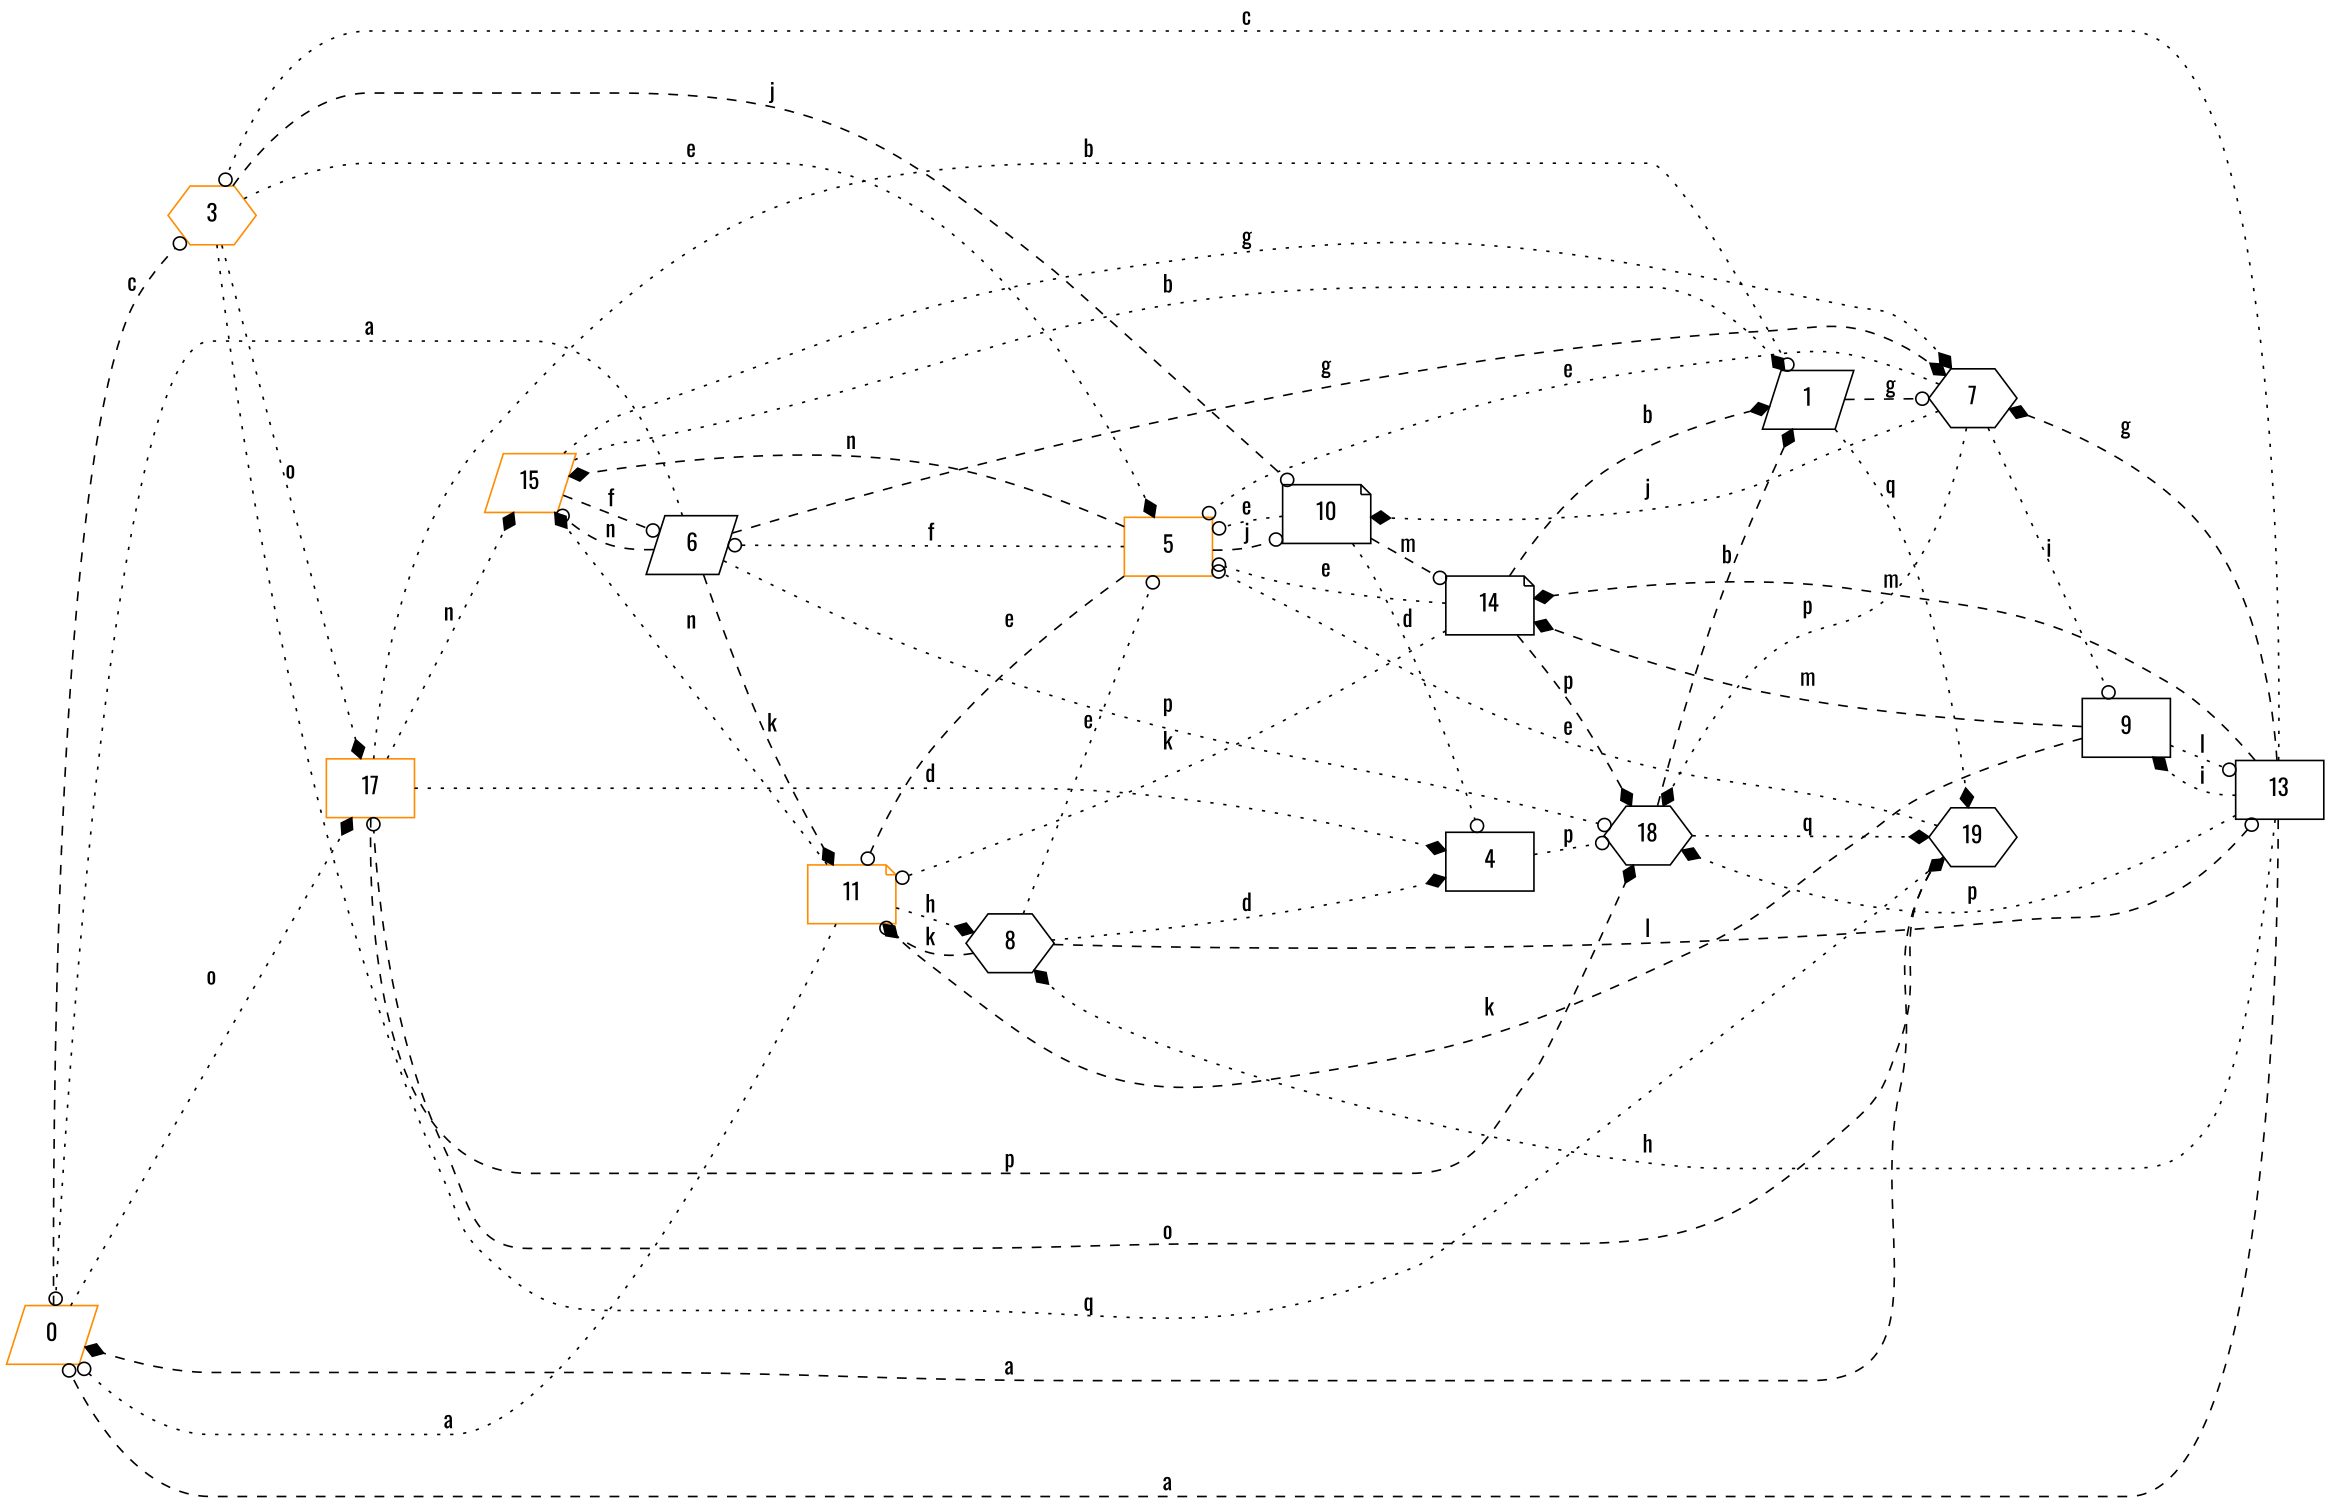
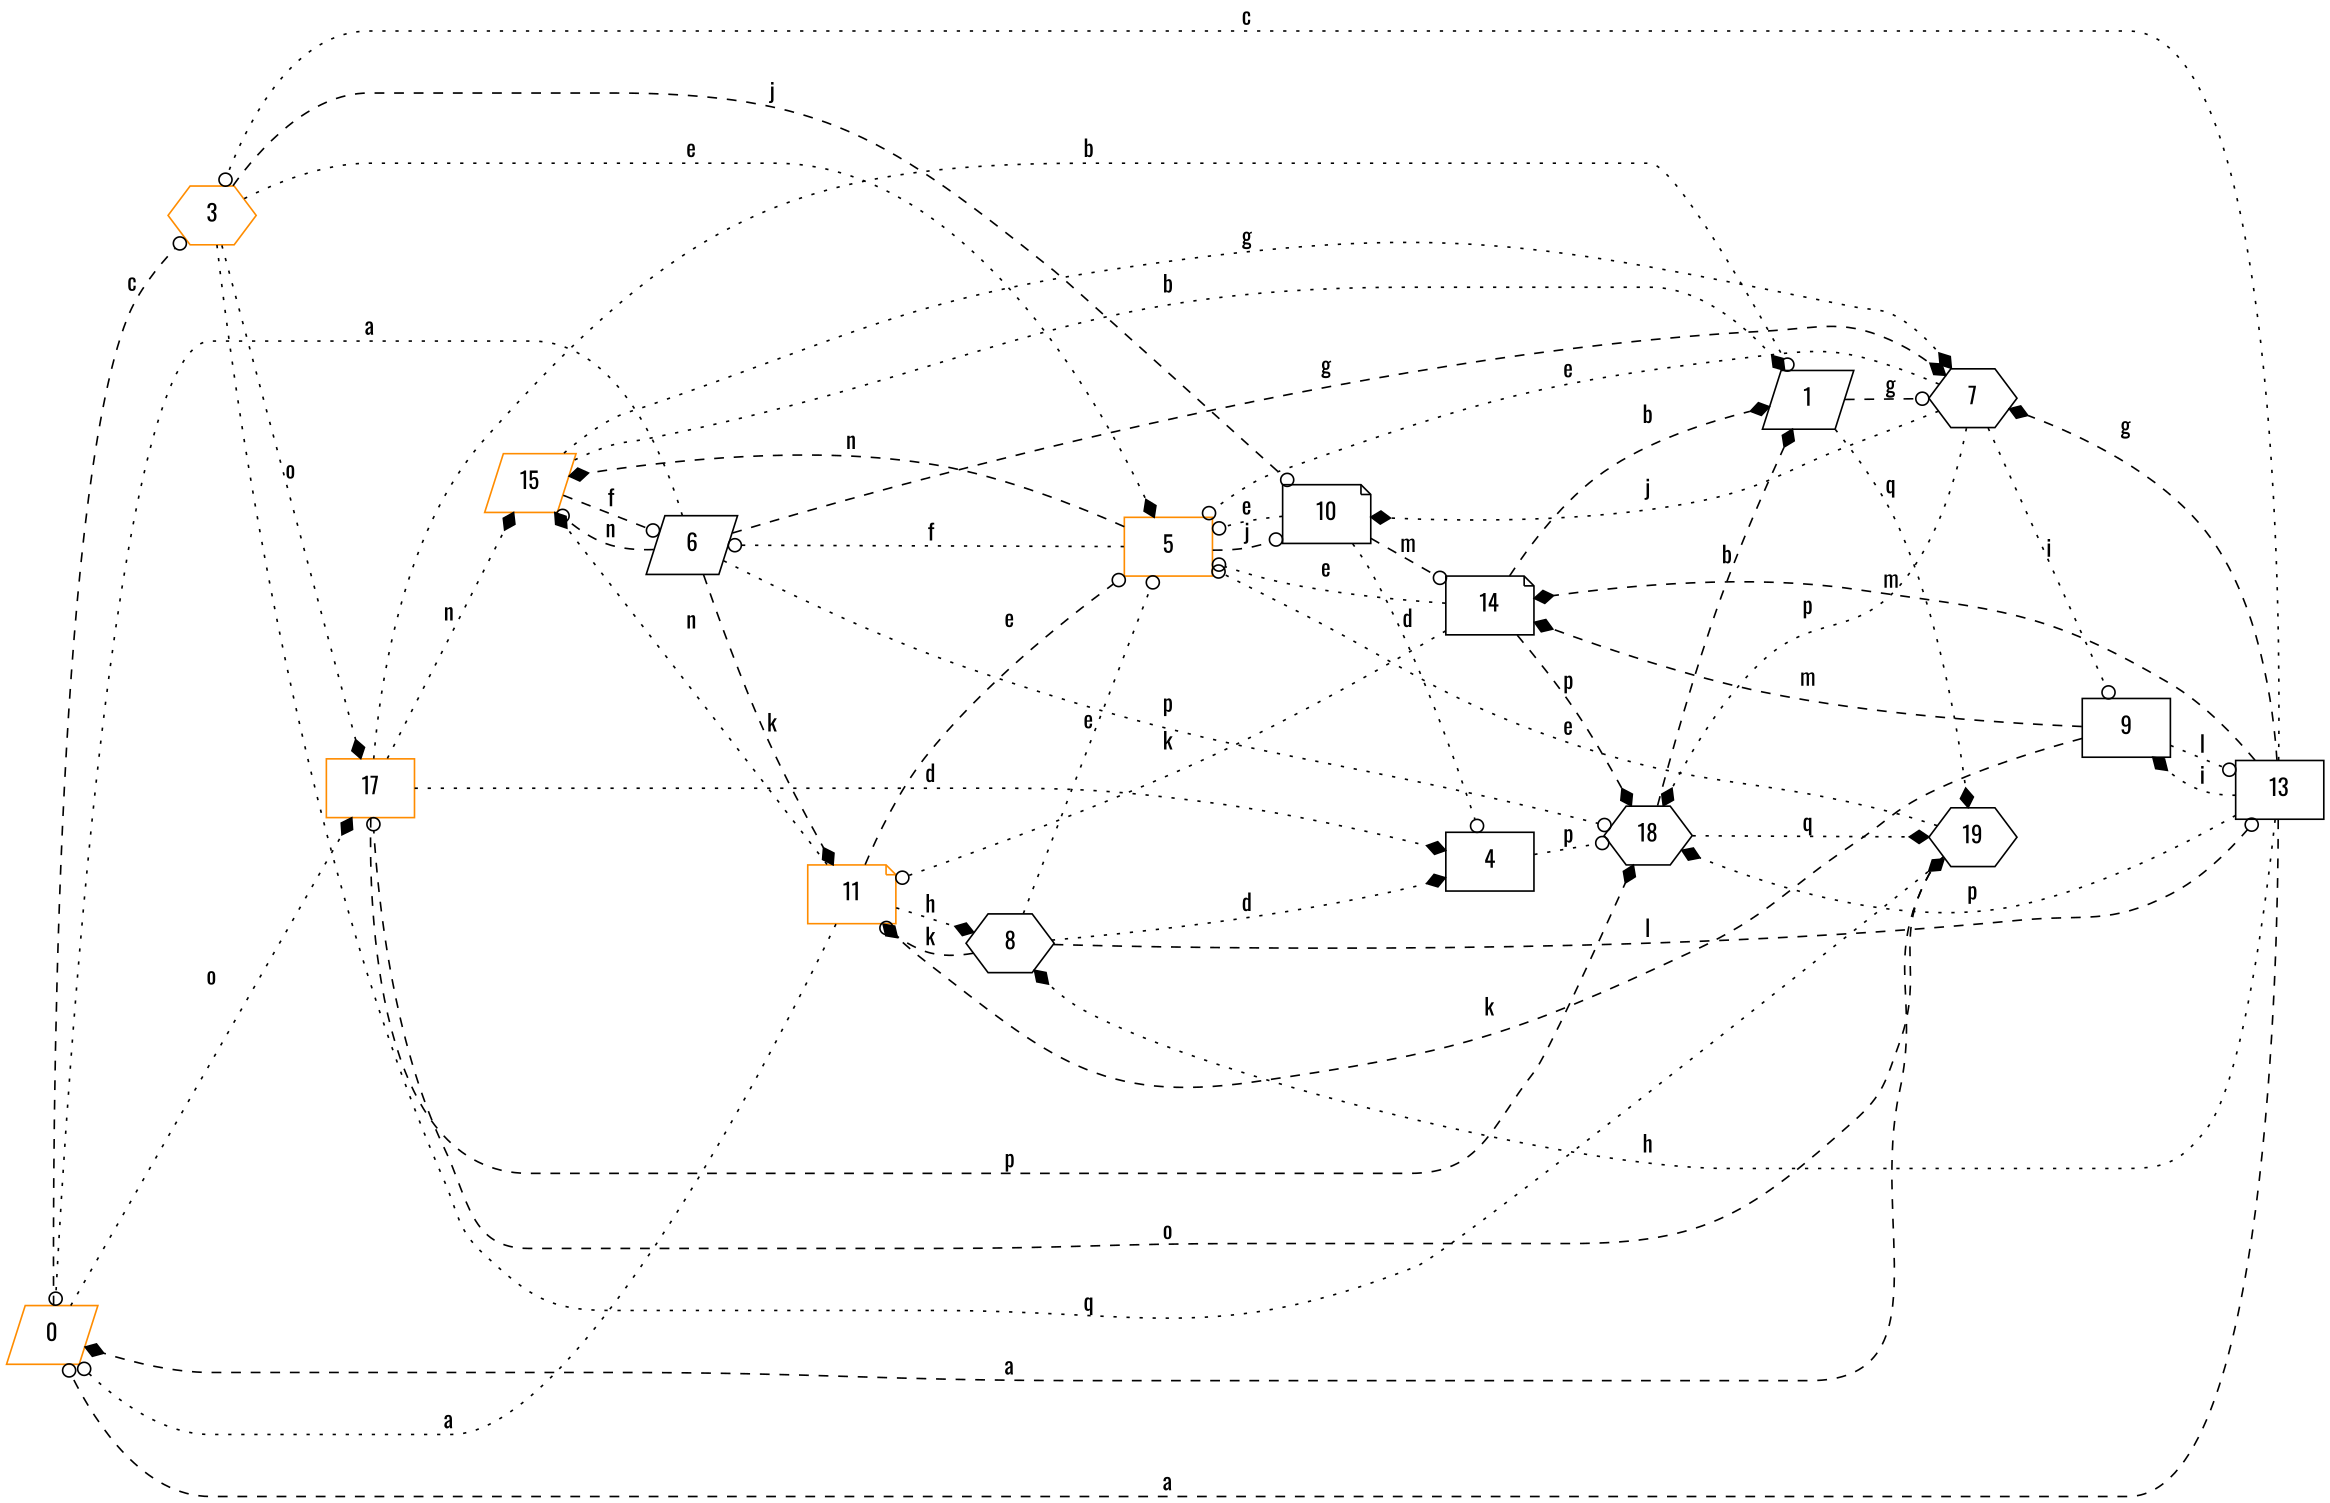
edge "5" -> "11": reversed
